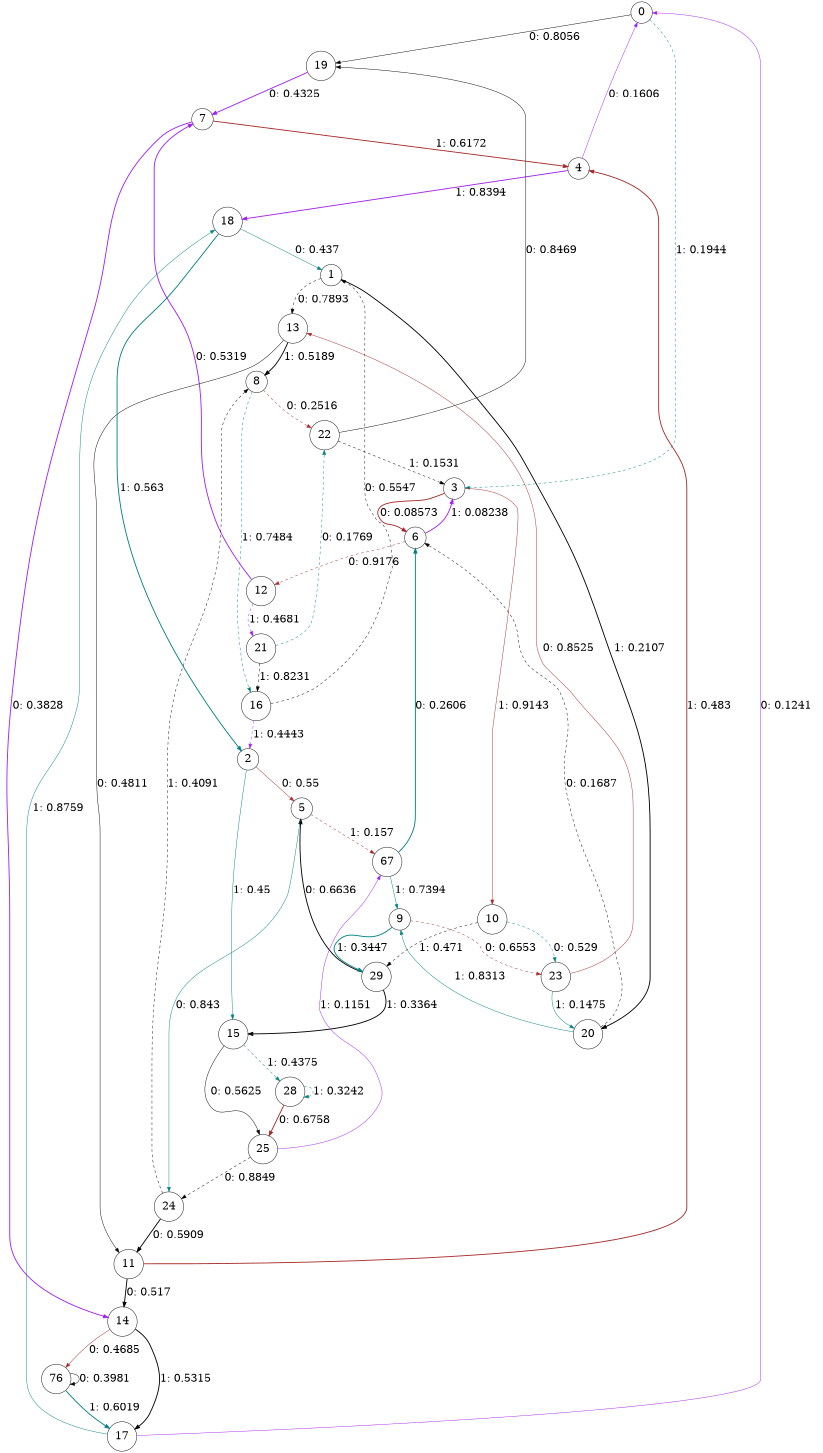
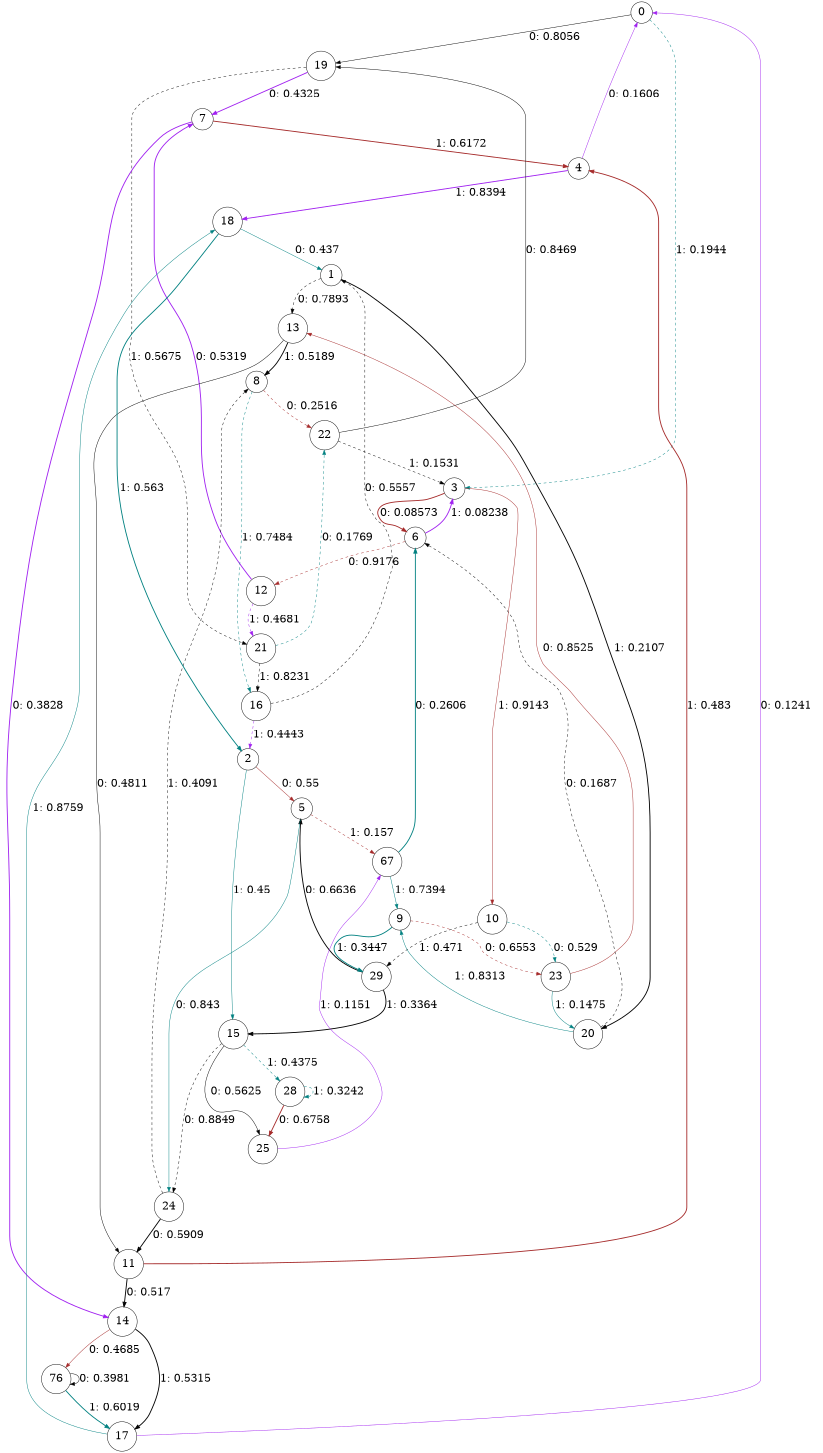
edge "19" -> "21": added, label "1: 0.5675"
edge "16" -> "1": label "0: 0.5547   " -> "0: 0.5557   "
edge "25" -> "24": now "15" -> "24"
